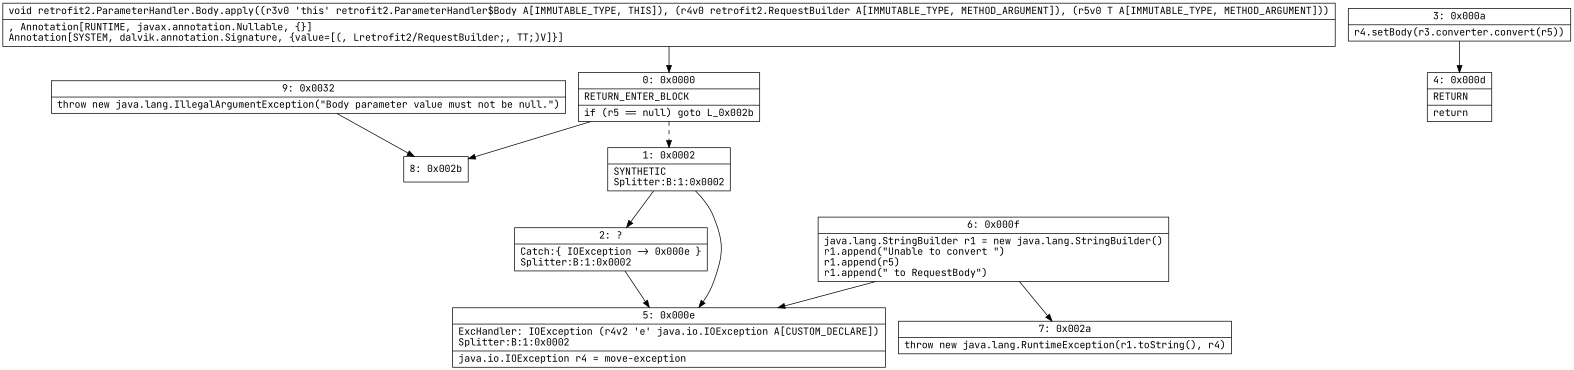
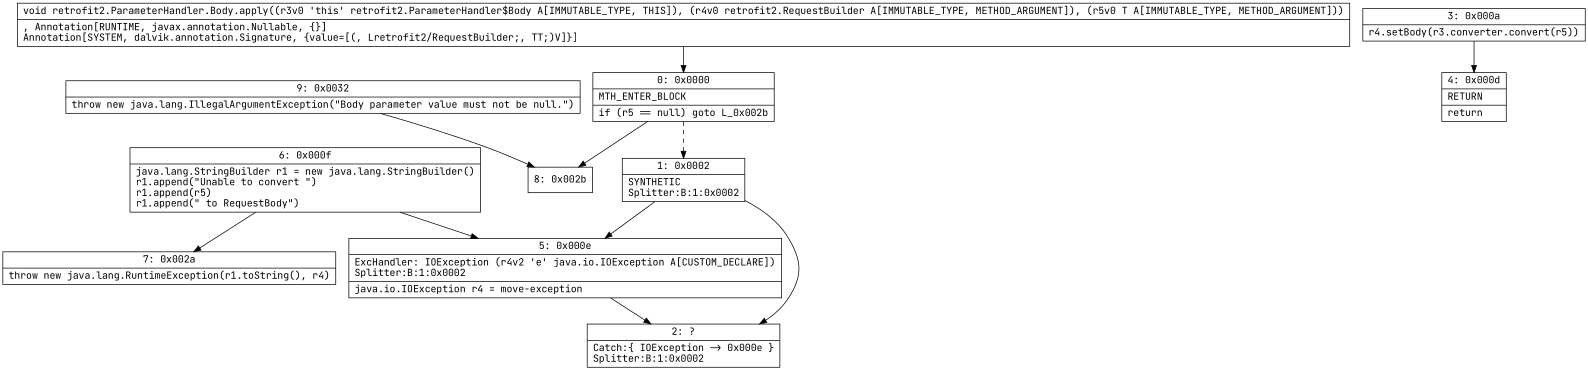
node "0: 0x0000": text "RETURN_ENTER_BLOCK" -> "MTH_ENTER_BLOCK"
edge "2: ?" -> "5: 0x000e": reversed
